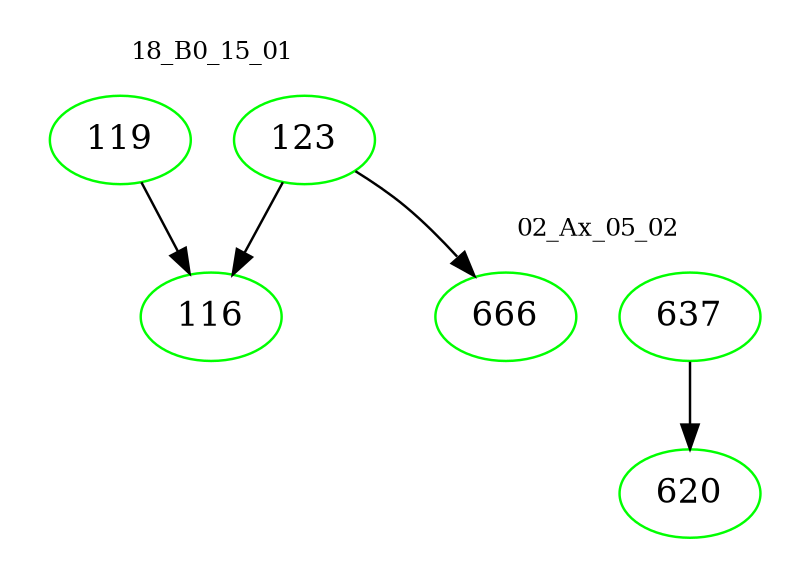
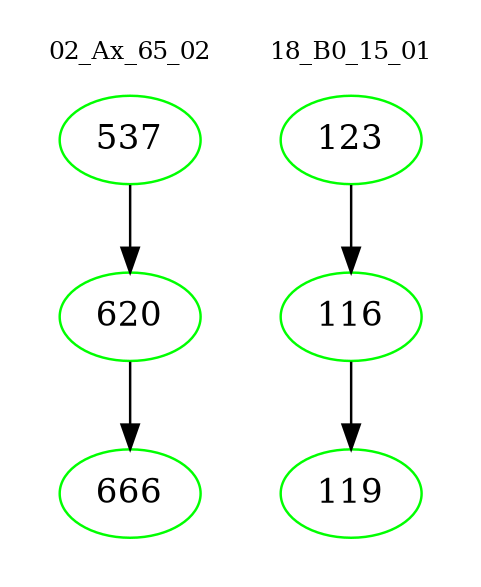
edge "119" -> "116": reversed
edge "123" -> "666": now "620" -> "666"
cluster "02_Ax_05_02": label "02_Ax_05_02" -> "02_Ax_65_02"
node "637": label "637" -> "537"
